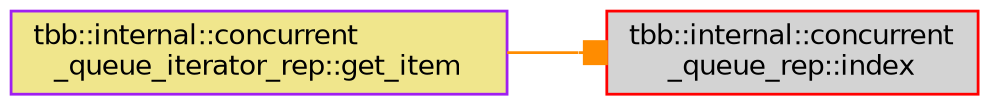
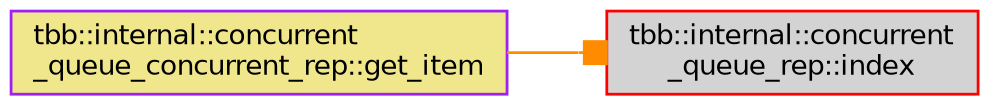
node "tbb::internal::concurrent _queue_iterator_rep::get_item": label "tbb::internal::concurrent _queue_iterator_rep::get_item" -> "tbb::internal::concurrent _queue_concurrent_rep::get_item"
